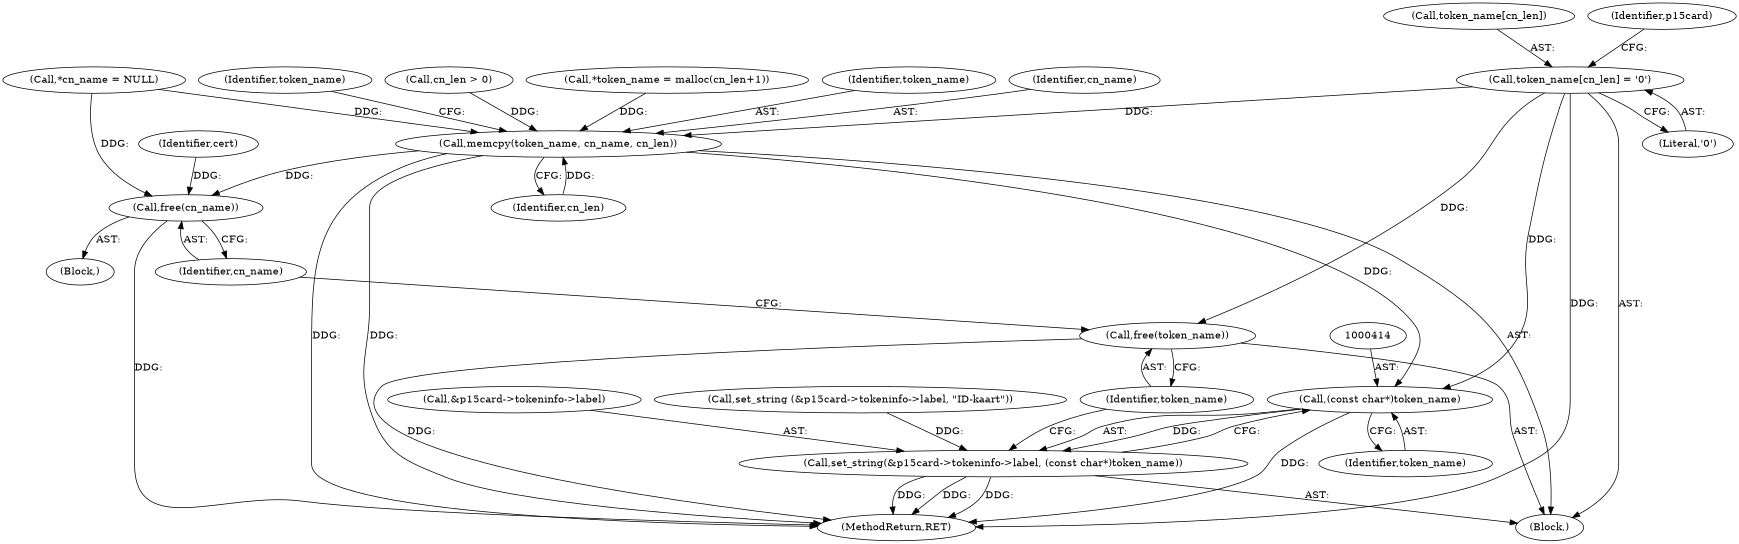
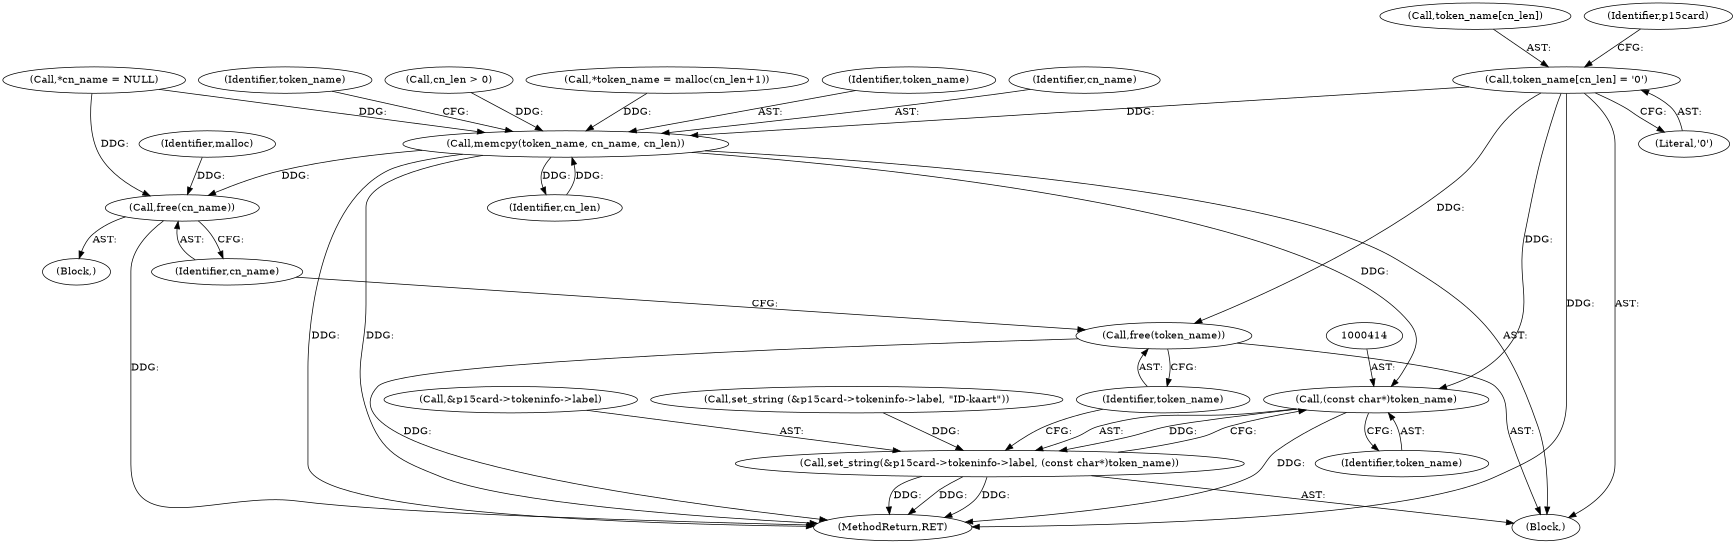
node "(Identifier,cert)": label "(Identifier,cert)" -> "(Identifier,malloc)"
edge "(Call,memcpy(token_name, cn_name, cn_len))" -> "(Identifier,cn_len)": label "CFG: " -> "DDG: "
